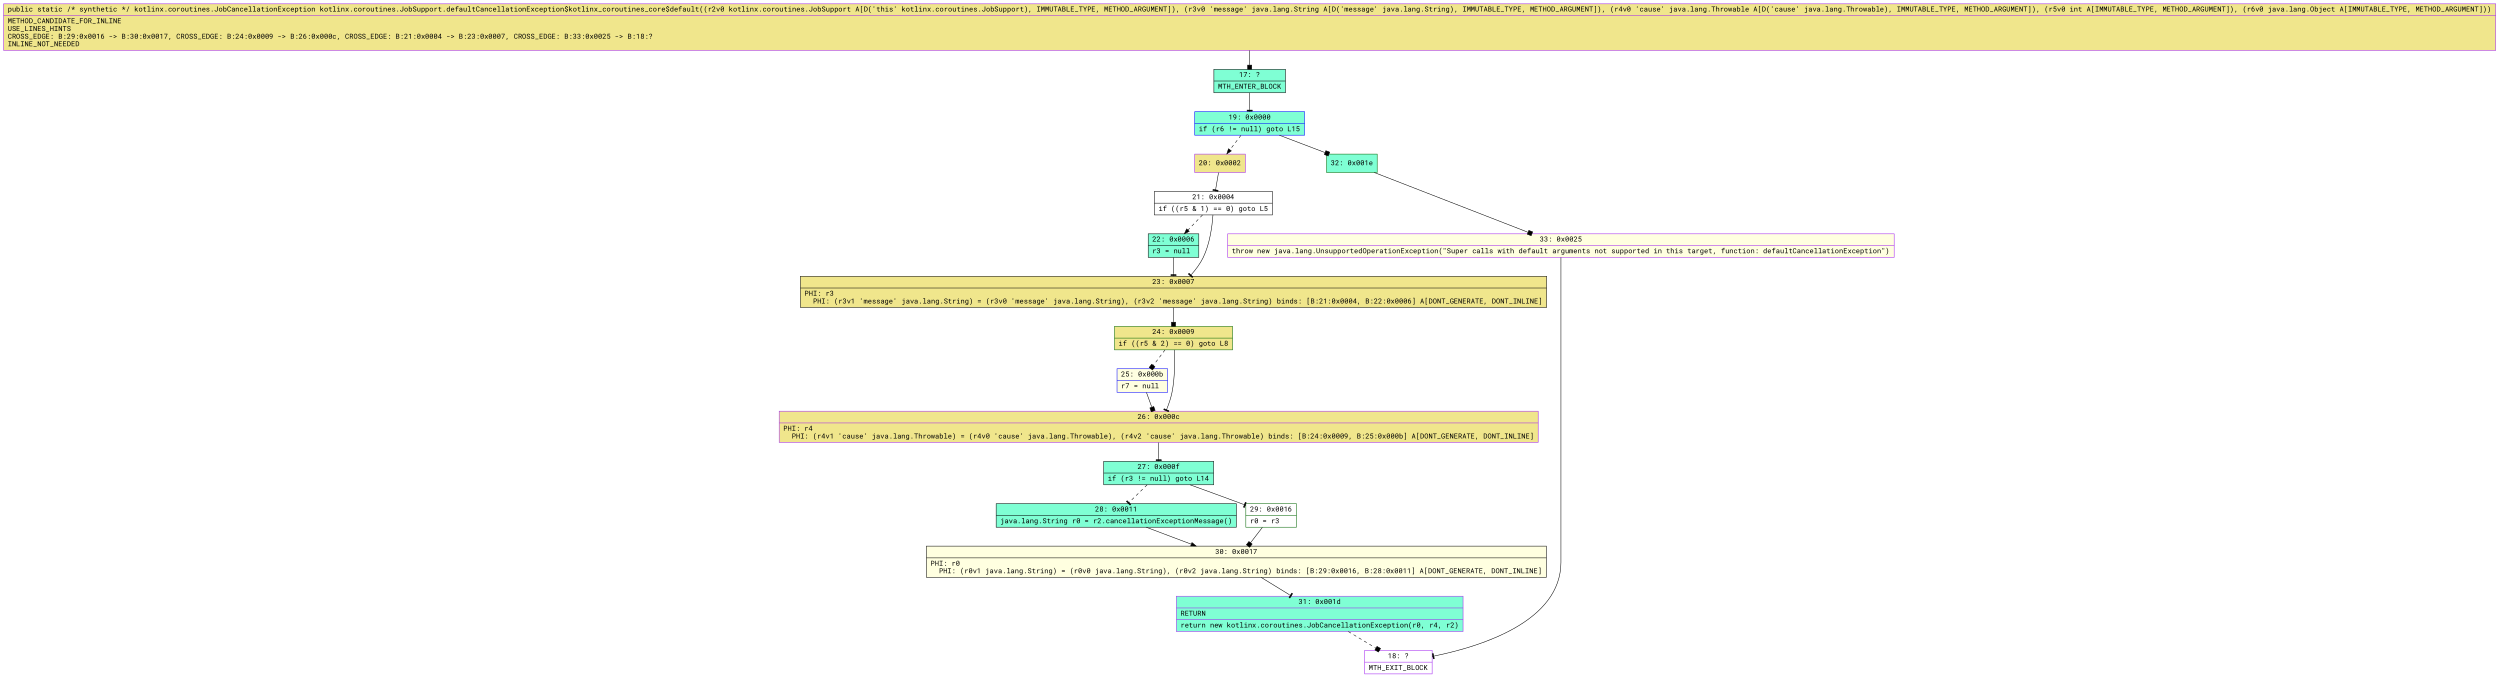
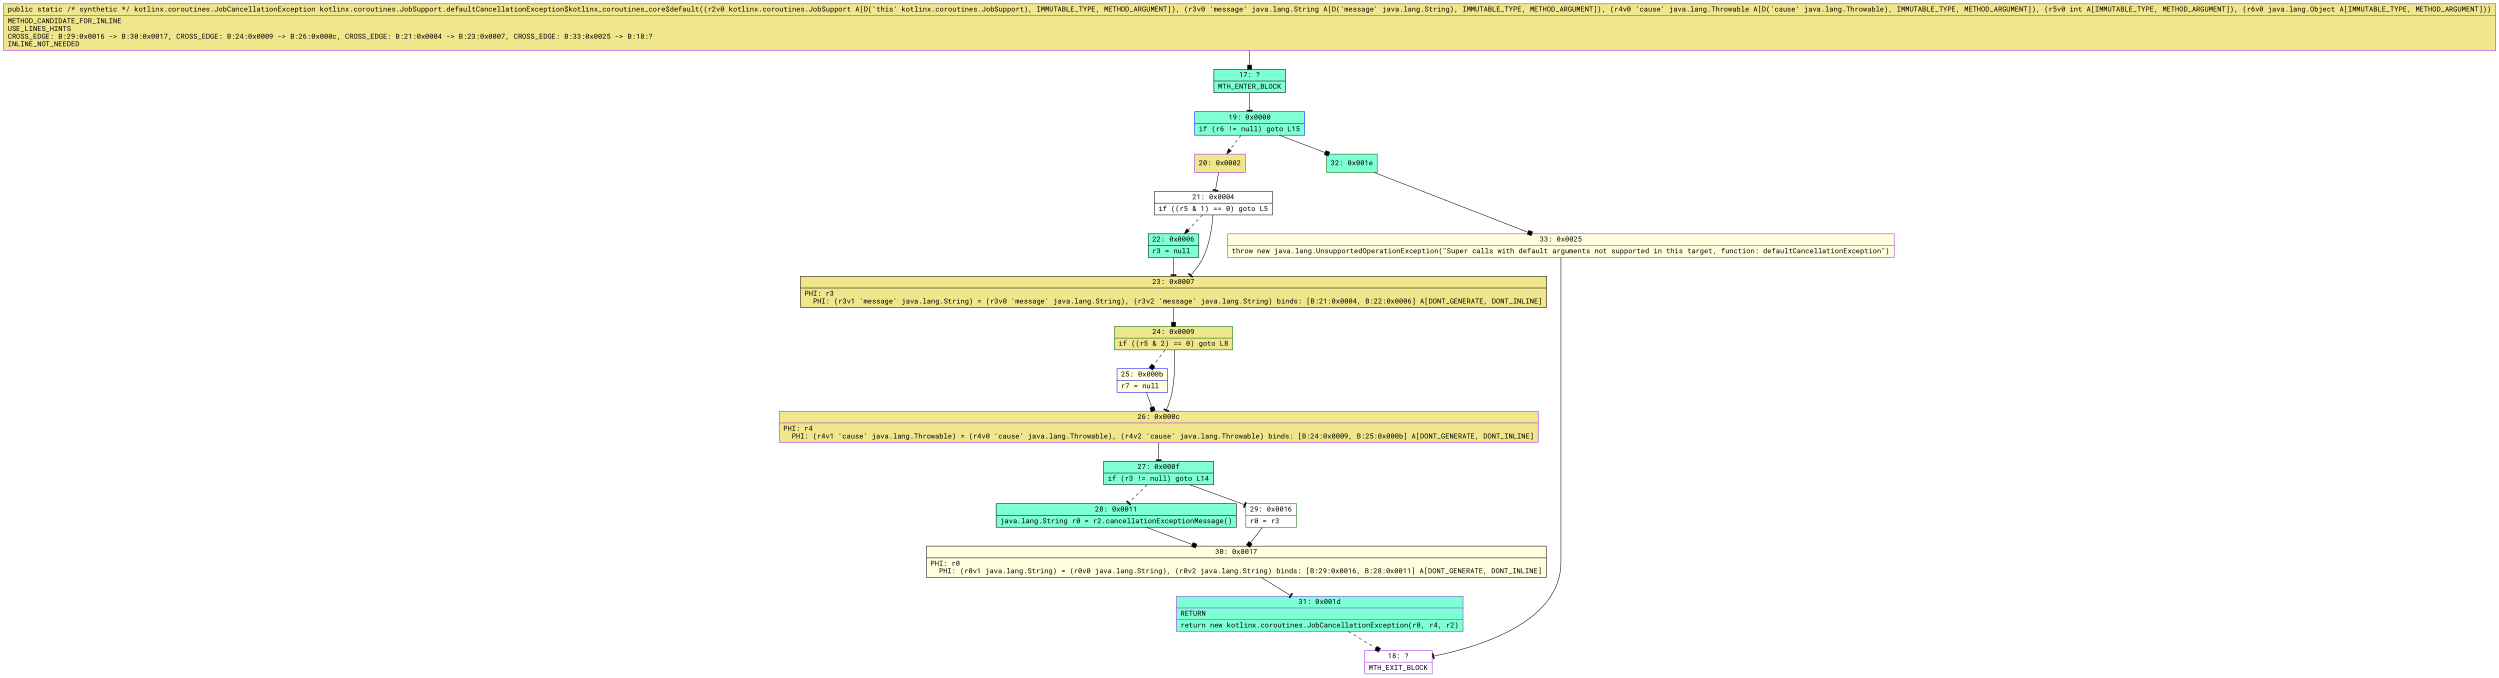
edge "28: 0x0011" -> "30: 0x0017": arrowhead normal -> box
